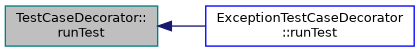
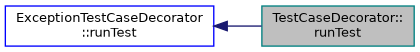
edge "ExceptionTestCaseDecorator ::runTest" -> "TestCaseDecorator:: runTest": reversed
